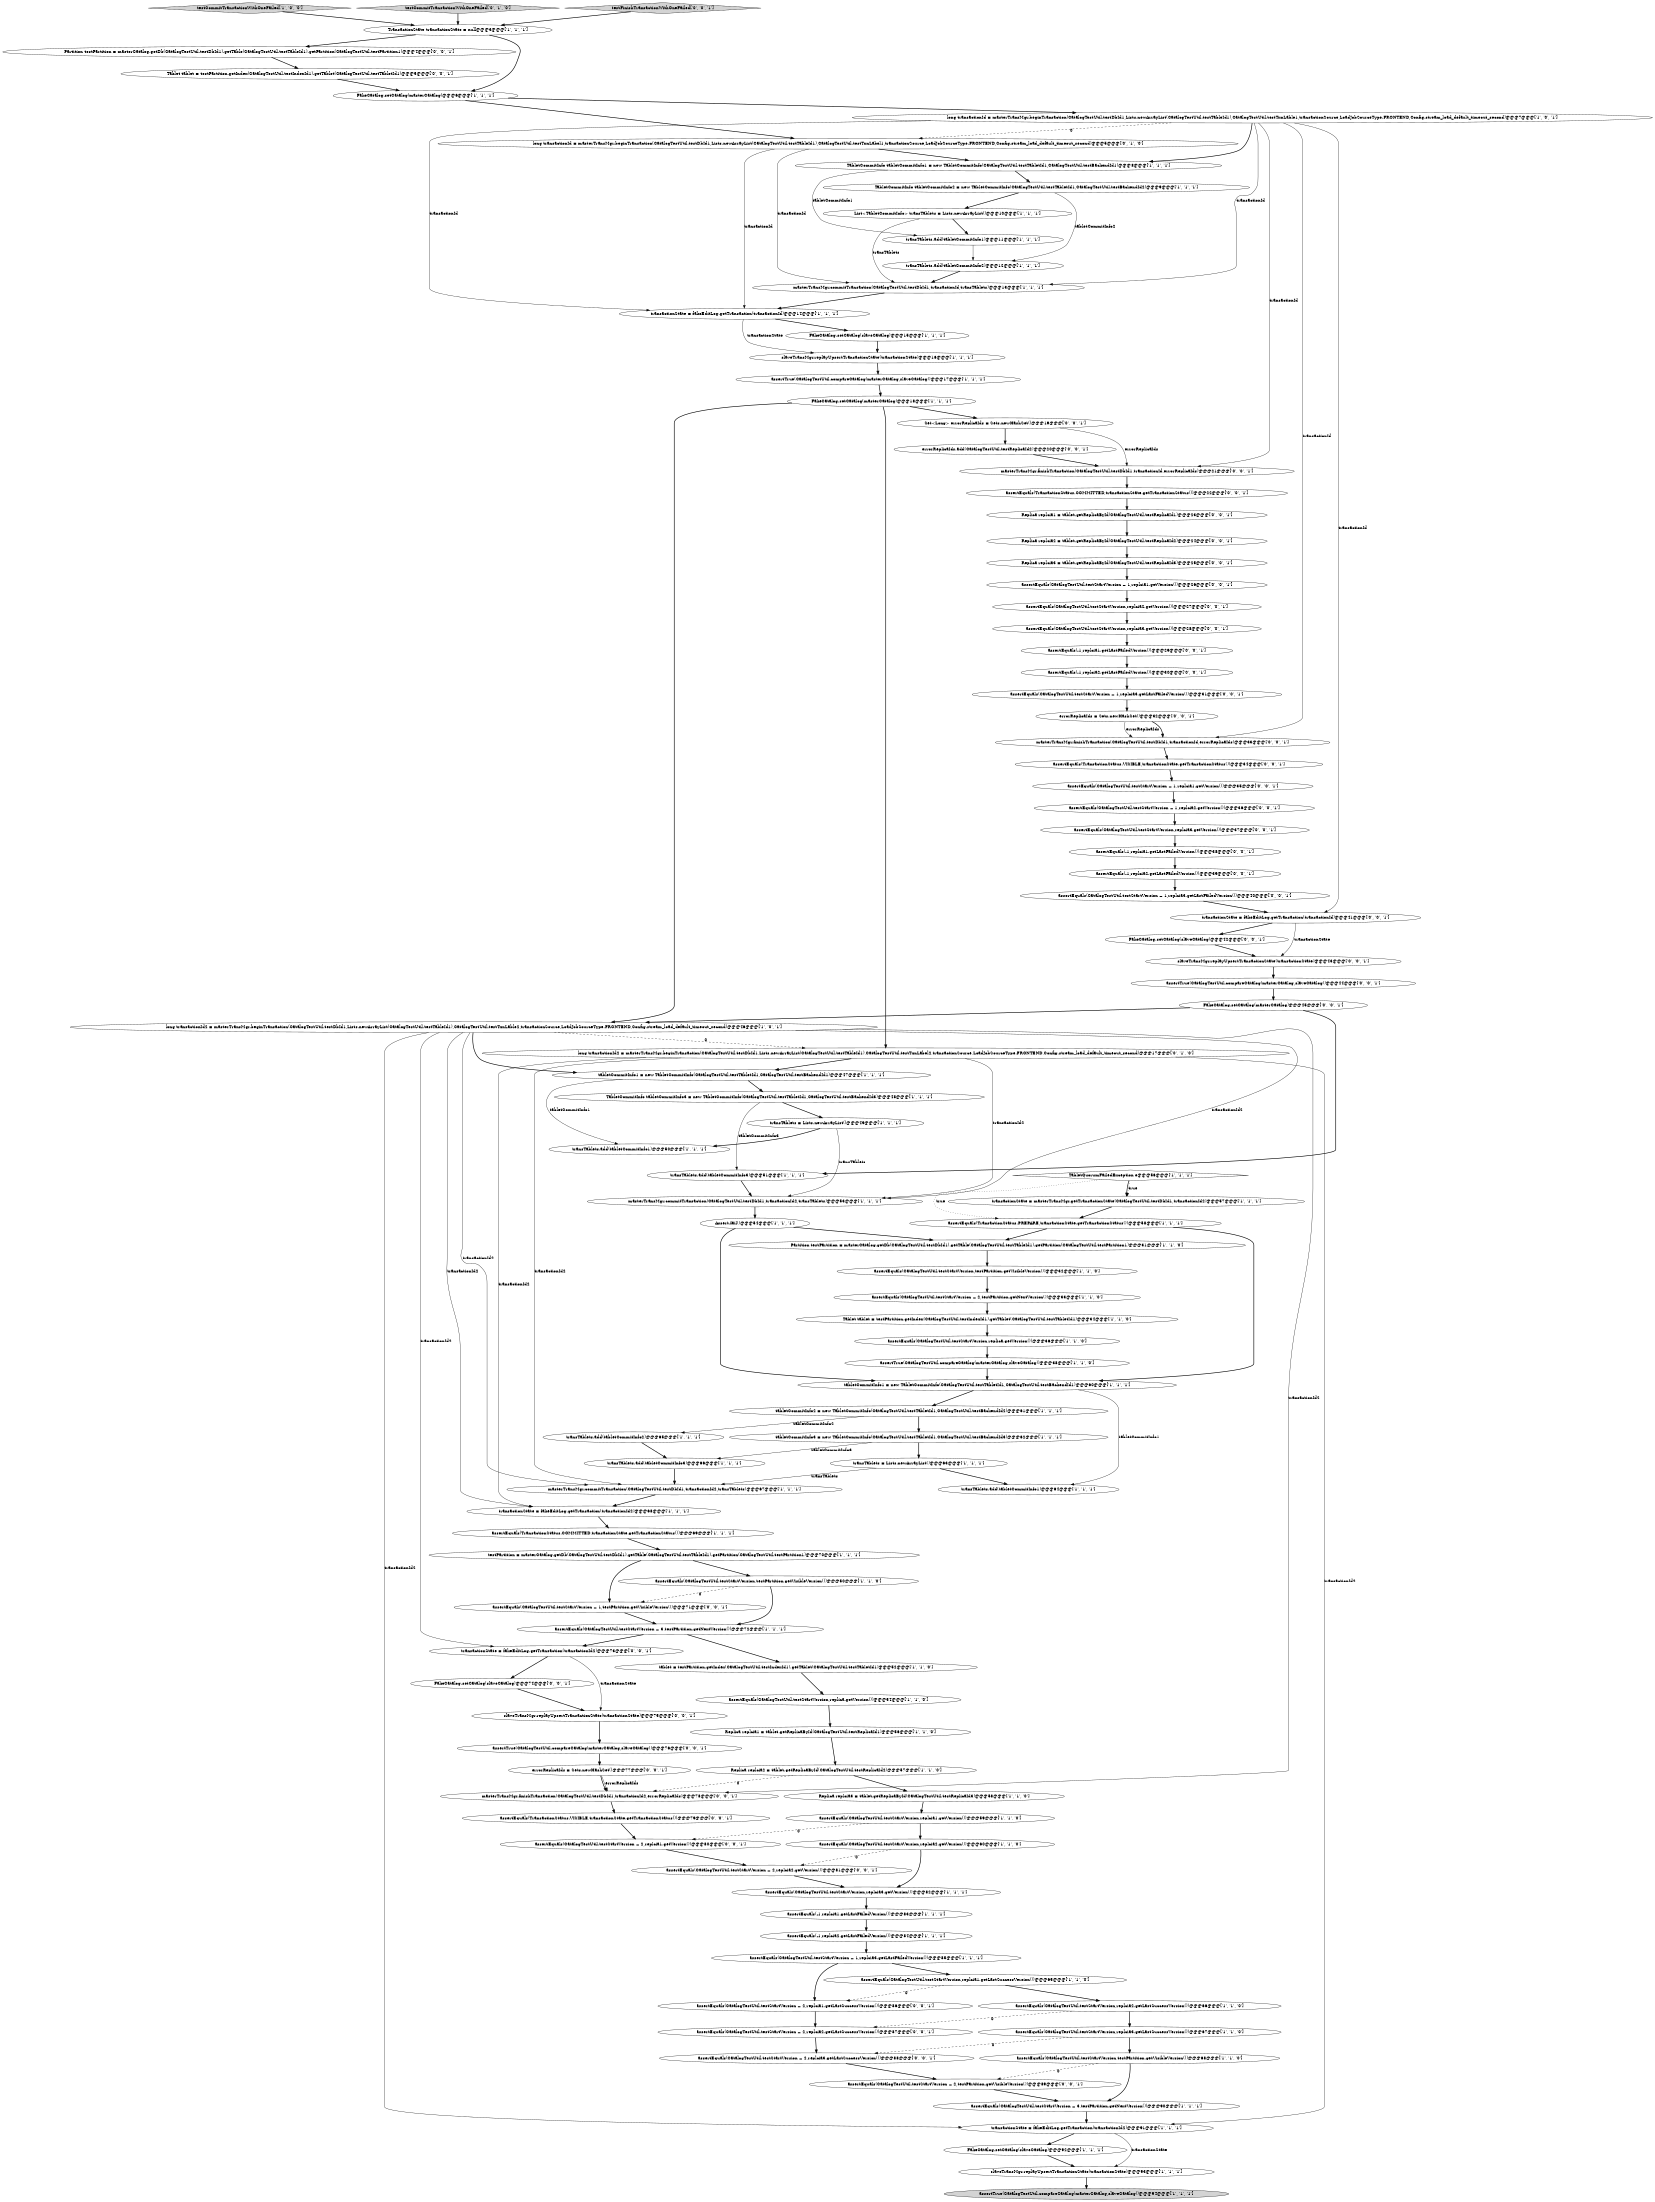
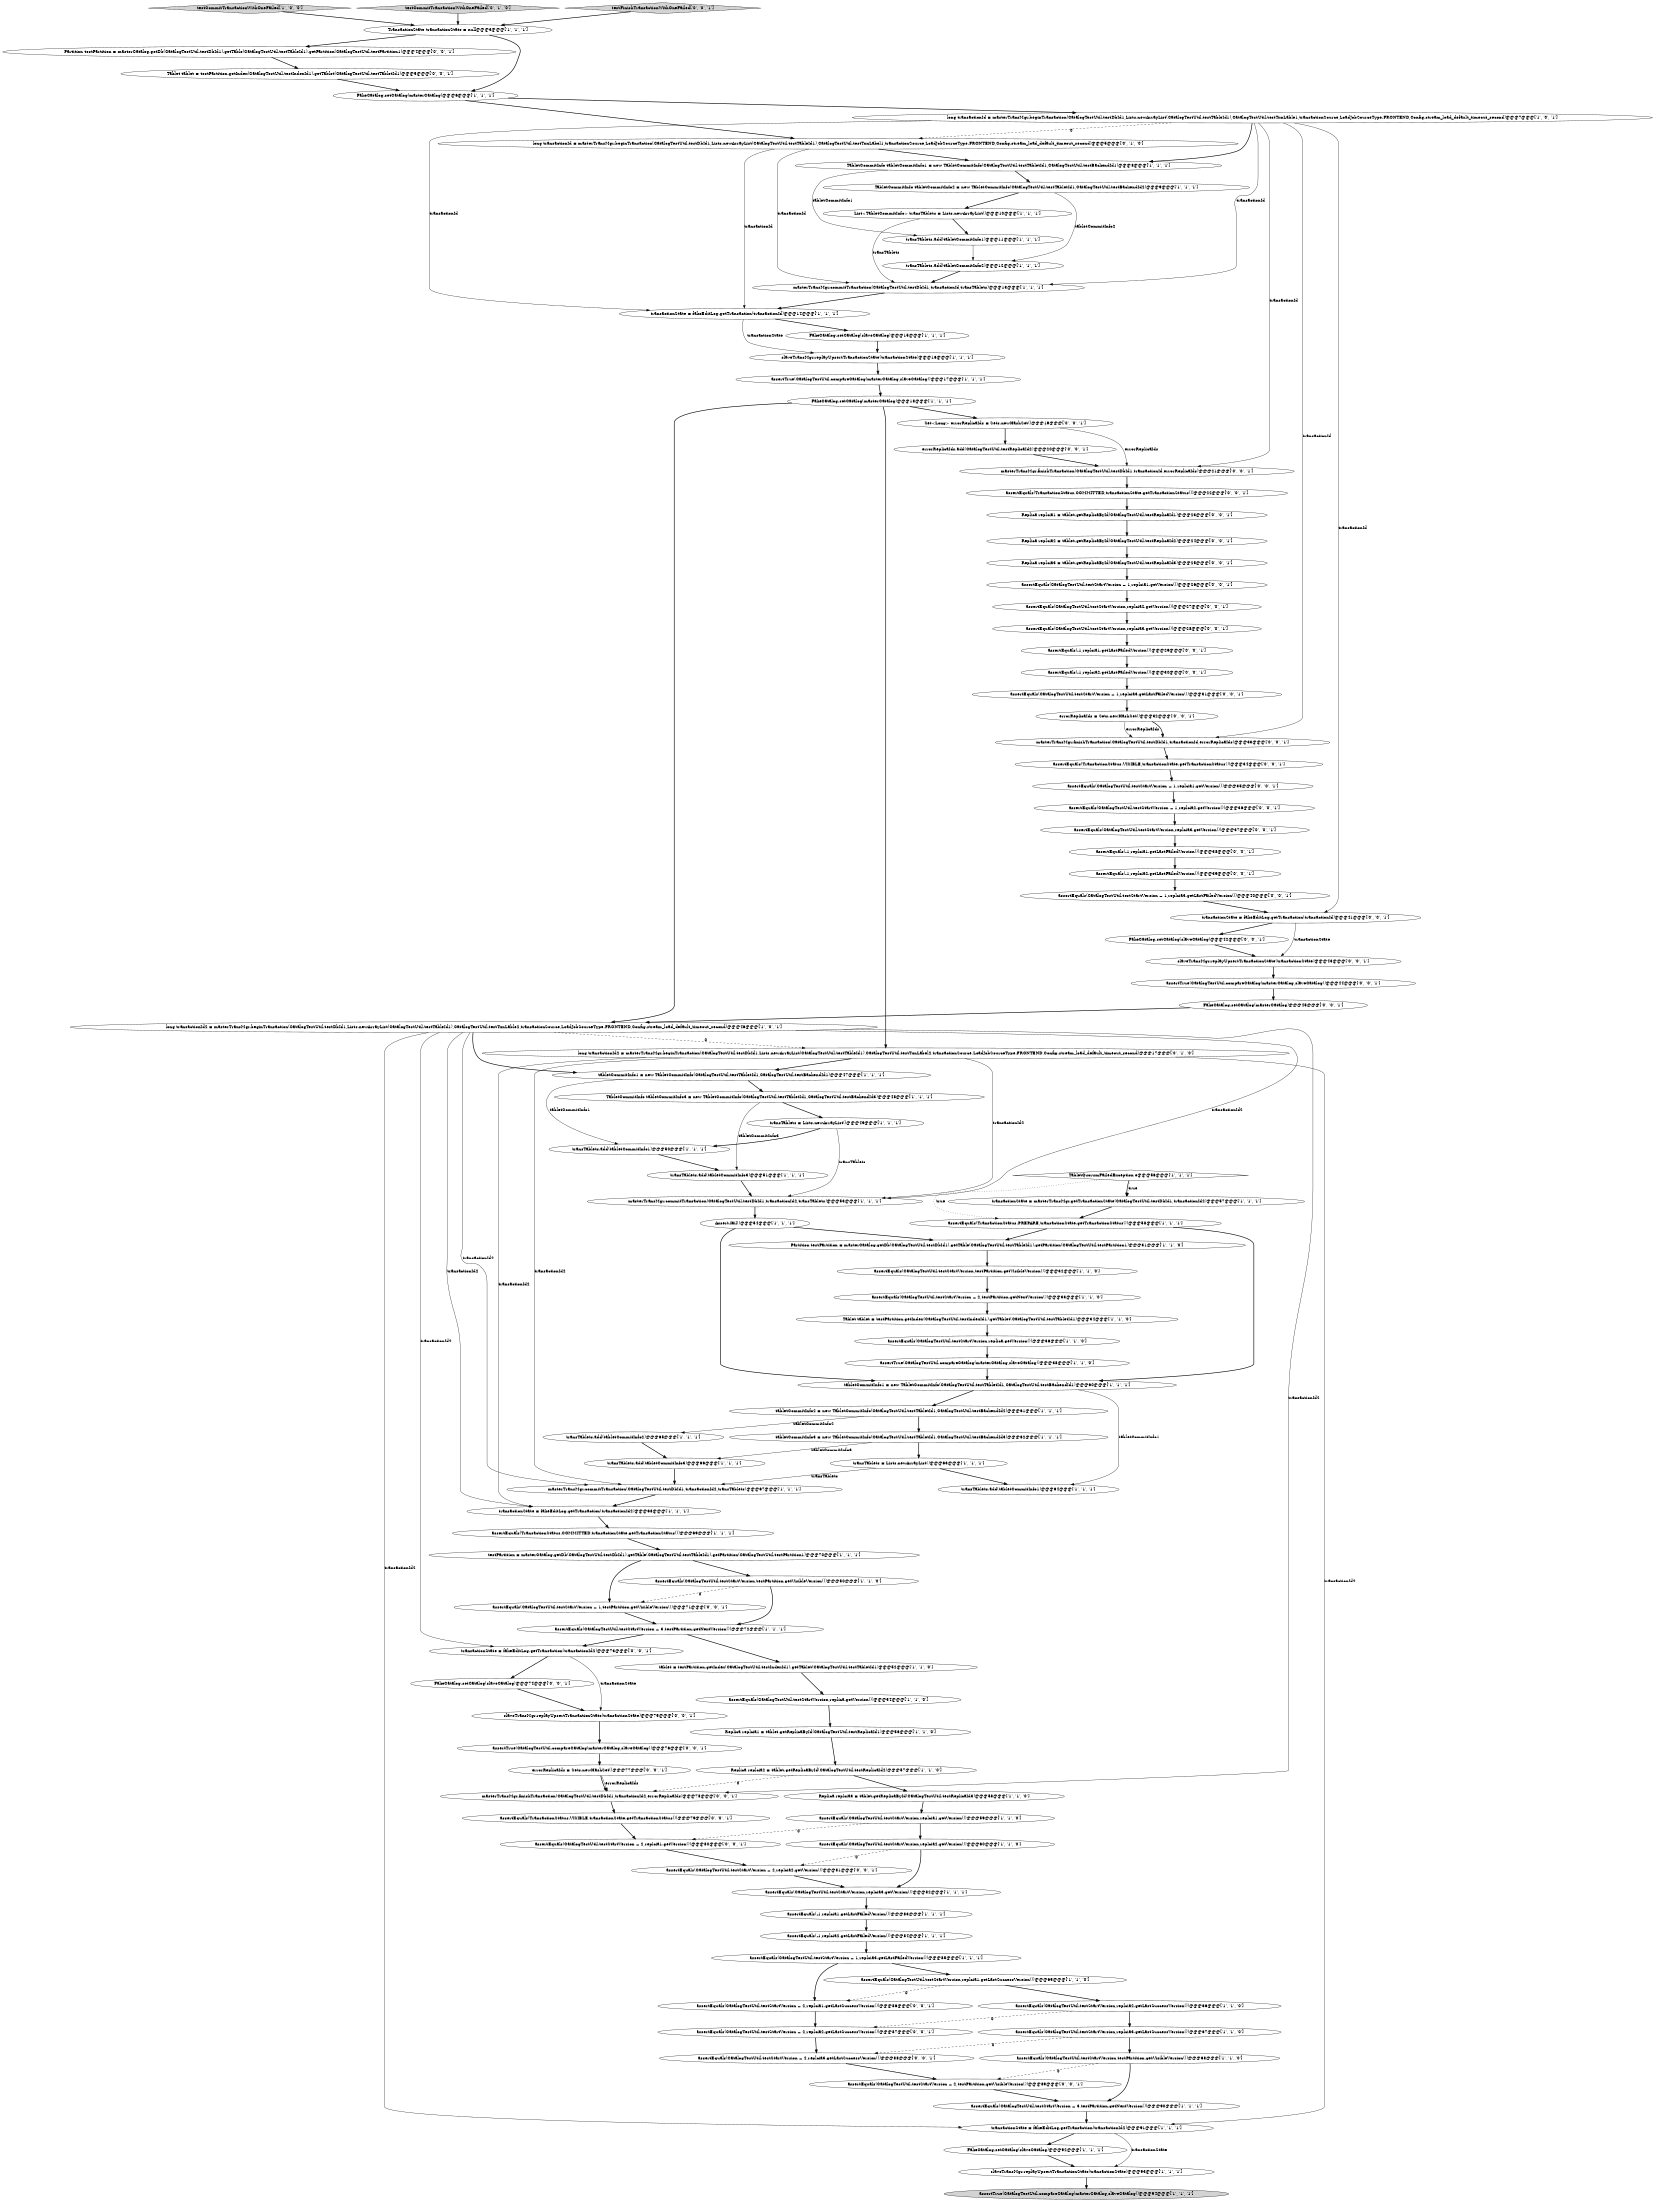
edge "FakeCatalog.setCatalog(masterCatalog)@@@45@@@['0', '0', '1']" -> "transTablets.add(tabletCommitInfo3)@@@51@@@['1', '1', '1']": now "transTablets.add(tabletCommitInfo1)@@@50@@@['1', '1', '1']" -> "transTablets.add(tabletCommitInfo3)@@@51@@@['1', '1', '1']"
